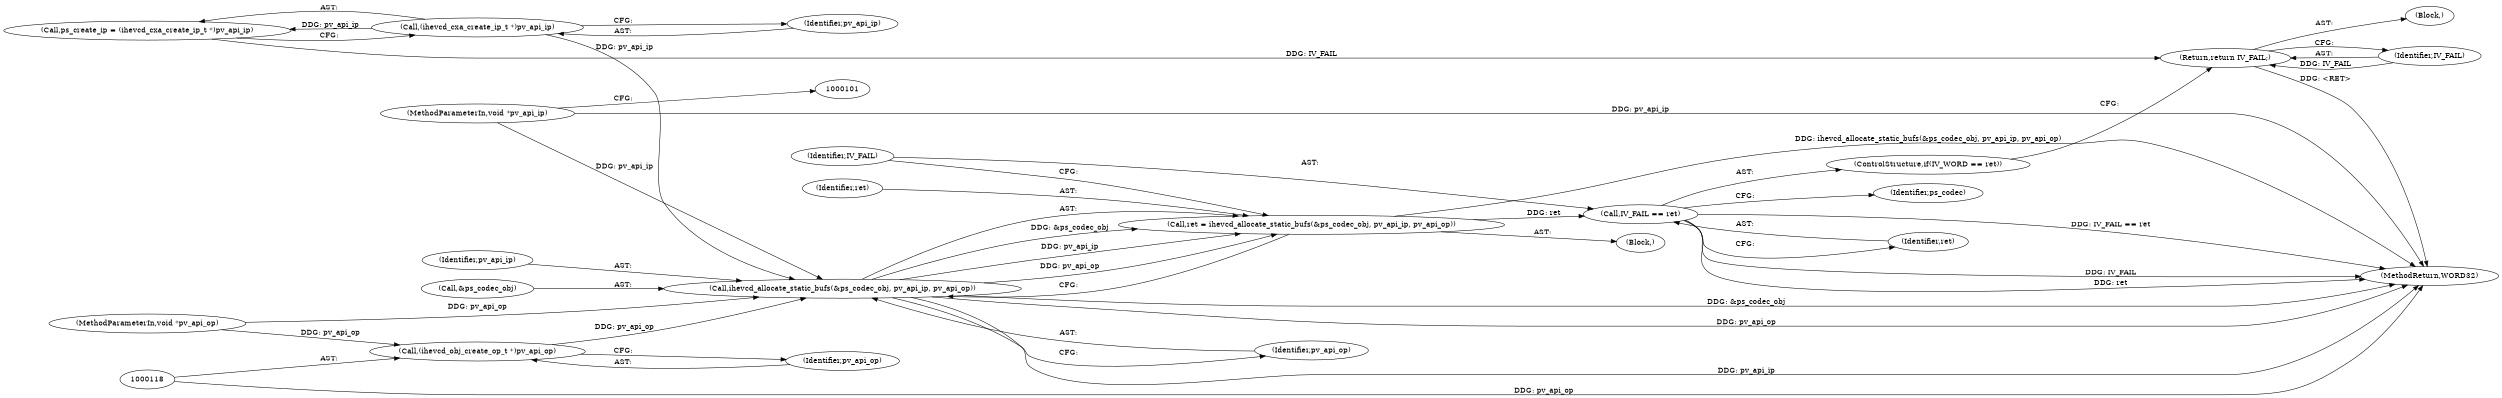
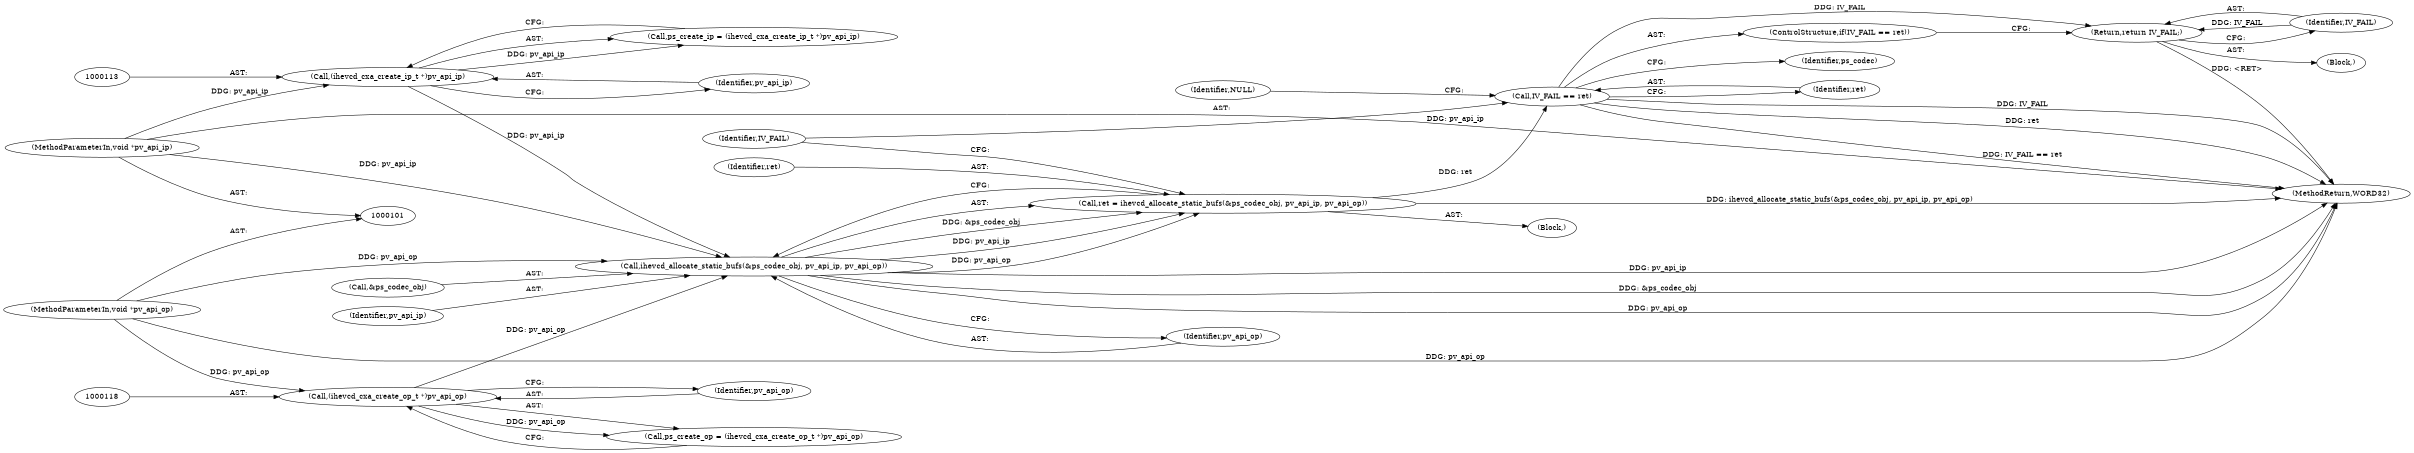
edge "(Call,ps_create_ip = (ihevcd_cxa_create_ip_t *)pv_api_ip)" -> "(Return,return IV_FAIL;)": now "(Call,IV_FAIL == ret)" -> "(Return,return IV_FAIL;)"
node "1000113": added
node "(Identifier,NULL)": added
edge "(MethodParameterIn,void *pv_api_ip)" -> "1000101": label "CFG: " -> "AST: "
edge "(MethodParameterIn,void *pv_api_ip)" -> "(Call,(ihevcd_cxa_create_ip_t *)pv_api_ip)": added, label "DDG: pv_api_ip"
node "(ControlStructure,if(IV_WORD == ret))": label "(ControlStructure,if(IV_WORD == ret))" -> "(ControlStructure,if(IV_FAIL == ret))"
edge "(MethodParameterIn,void *pv_api_op)" -> "1000101": added, label "AST:"
node "(Call,(ihevcd_obj_create_op_t *)pv_api_op)": label "(Call,(ihevcd_obj_create_op_t *)pv_api_op)" -> "(Call,(ihevcd_cxa_create_op_t *)pv_api_op)"
edge "1000118" -> "(MethodReturn,WORD32)": now "(MethodParameterIn,void *pv_api_op)" -> "(MethodReturn,WORD32)"
node "(Call,ps_create_op = (ihevcd_cxa_create_op_t *)pv_api_op)": added
